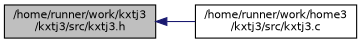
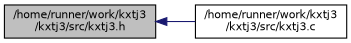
node "/home/runner/work/home3 /kxtj3/src/kxtj3.c": label "/home/runner/work/home3 /kxtj3/src/kxtj3.c" -> "/home/runner/work/kxtj3 /kxtj3/src/kxtj3.c"
